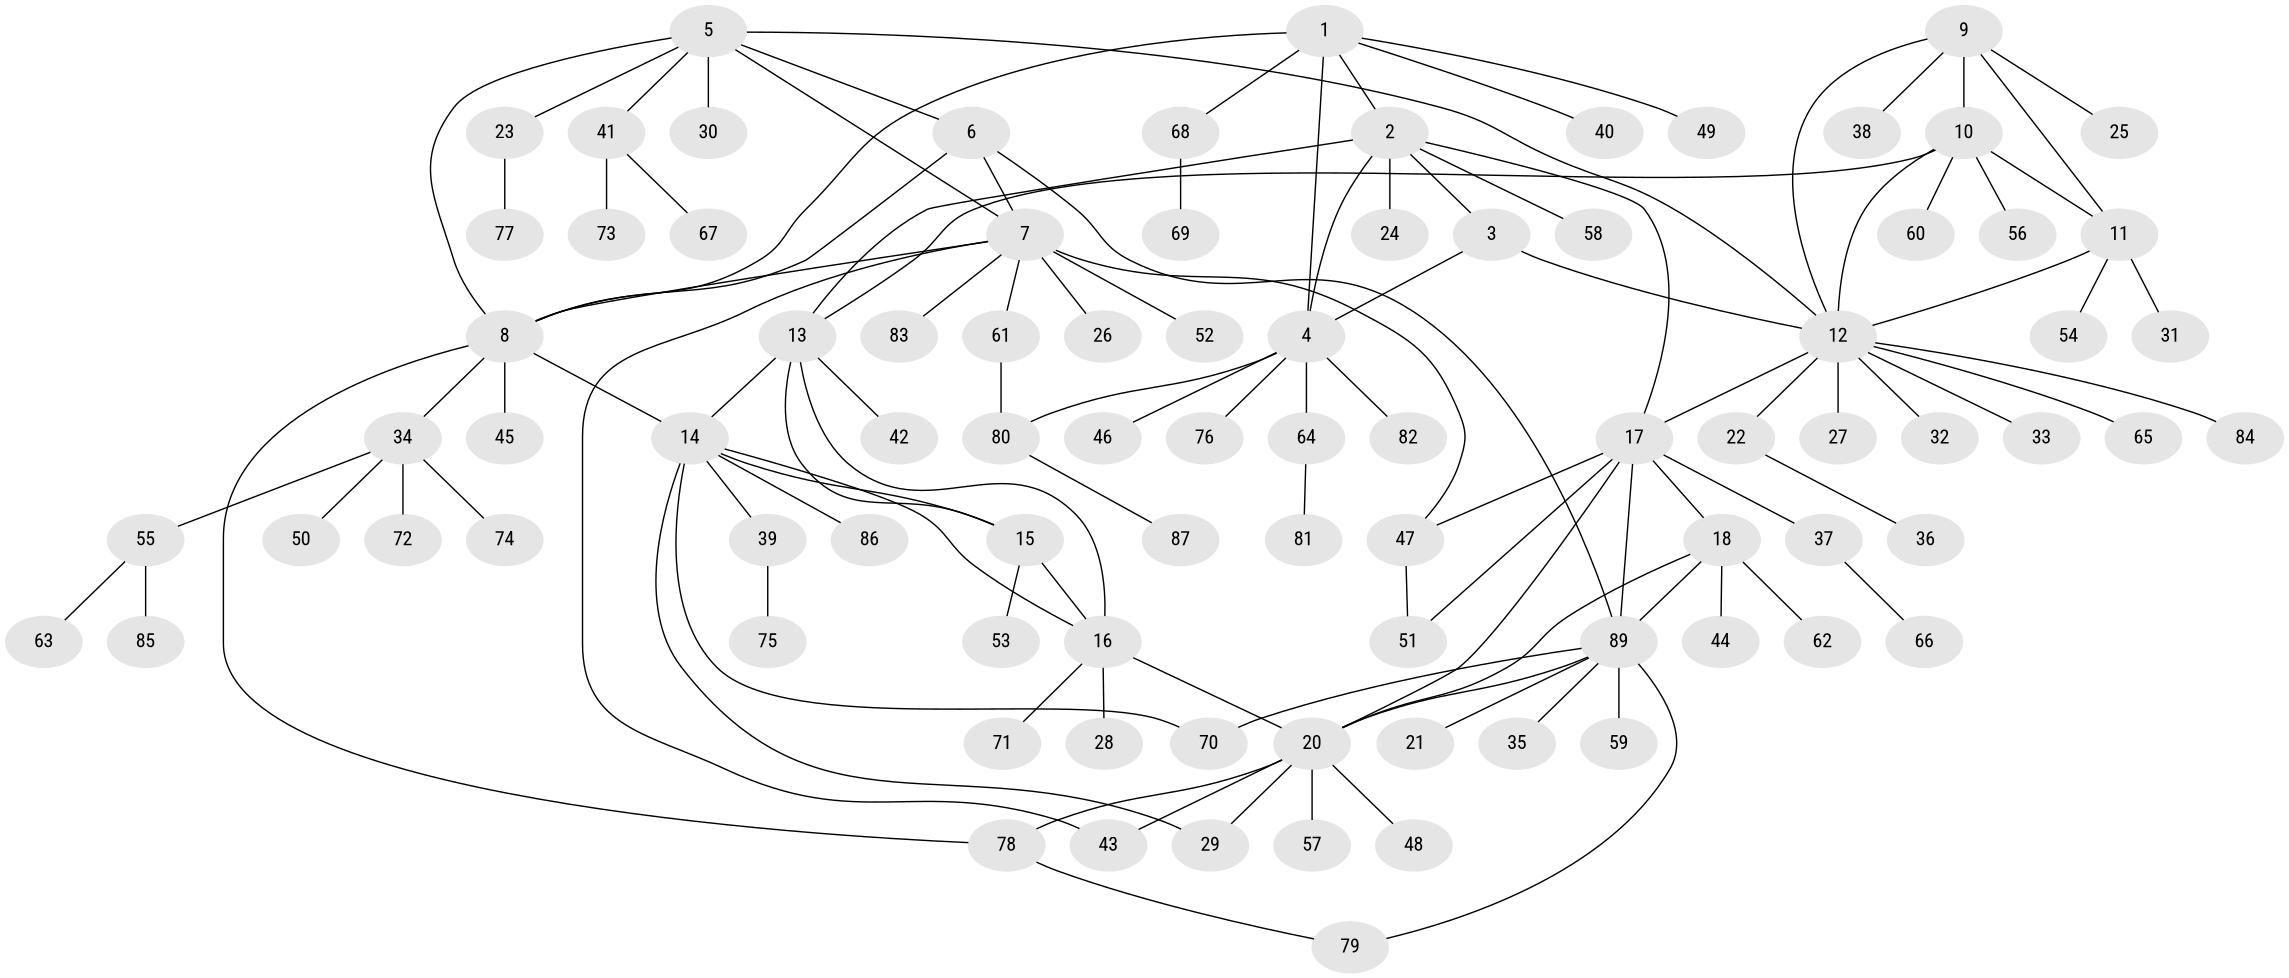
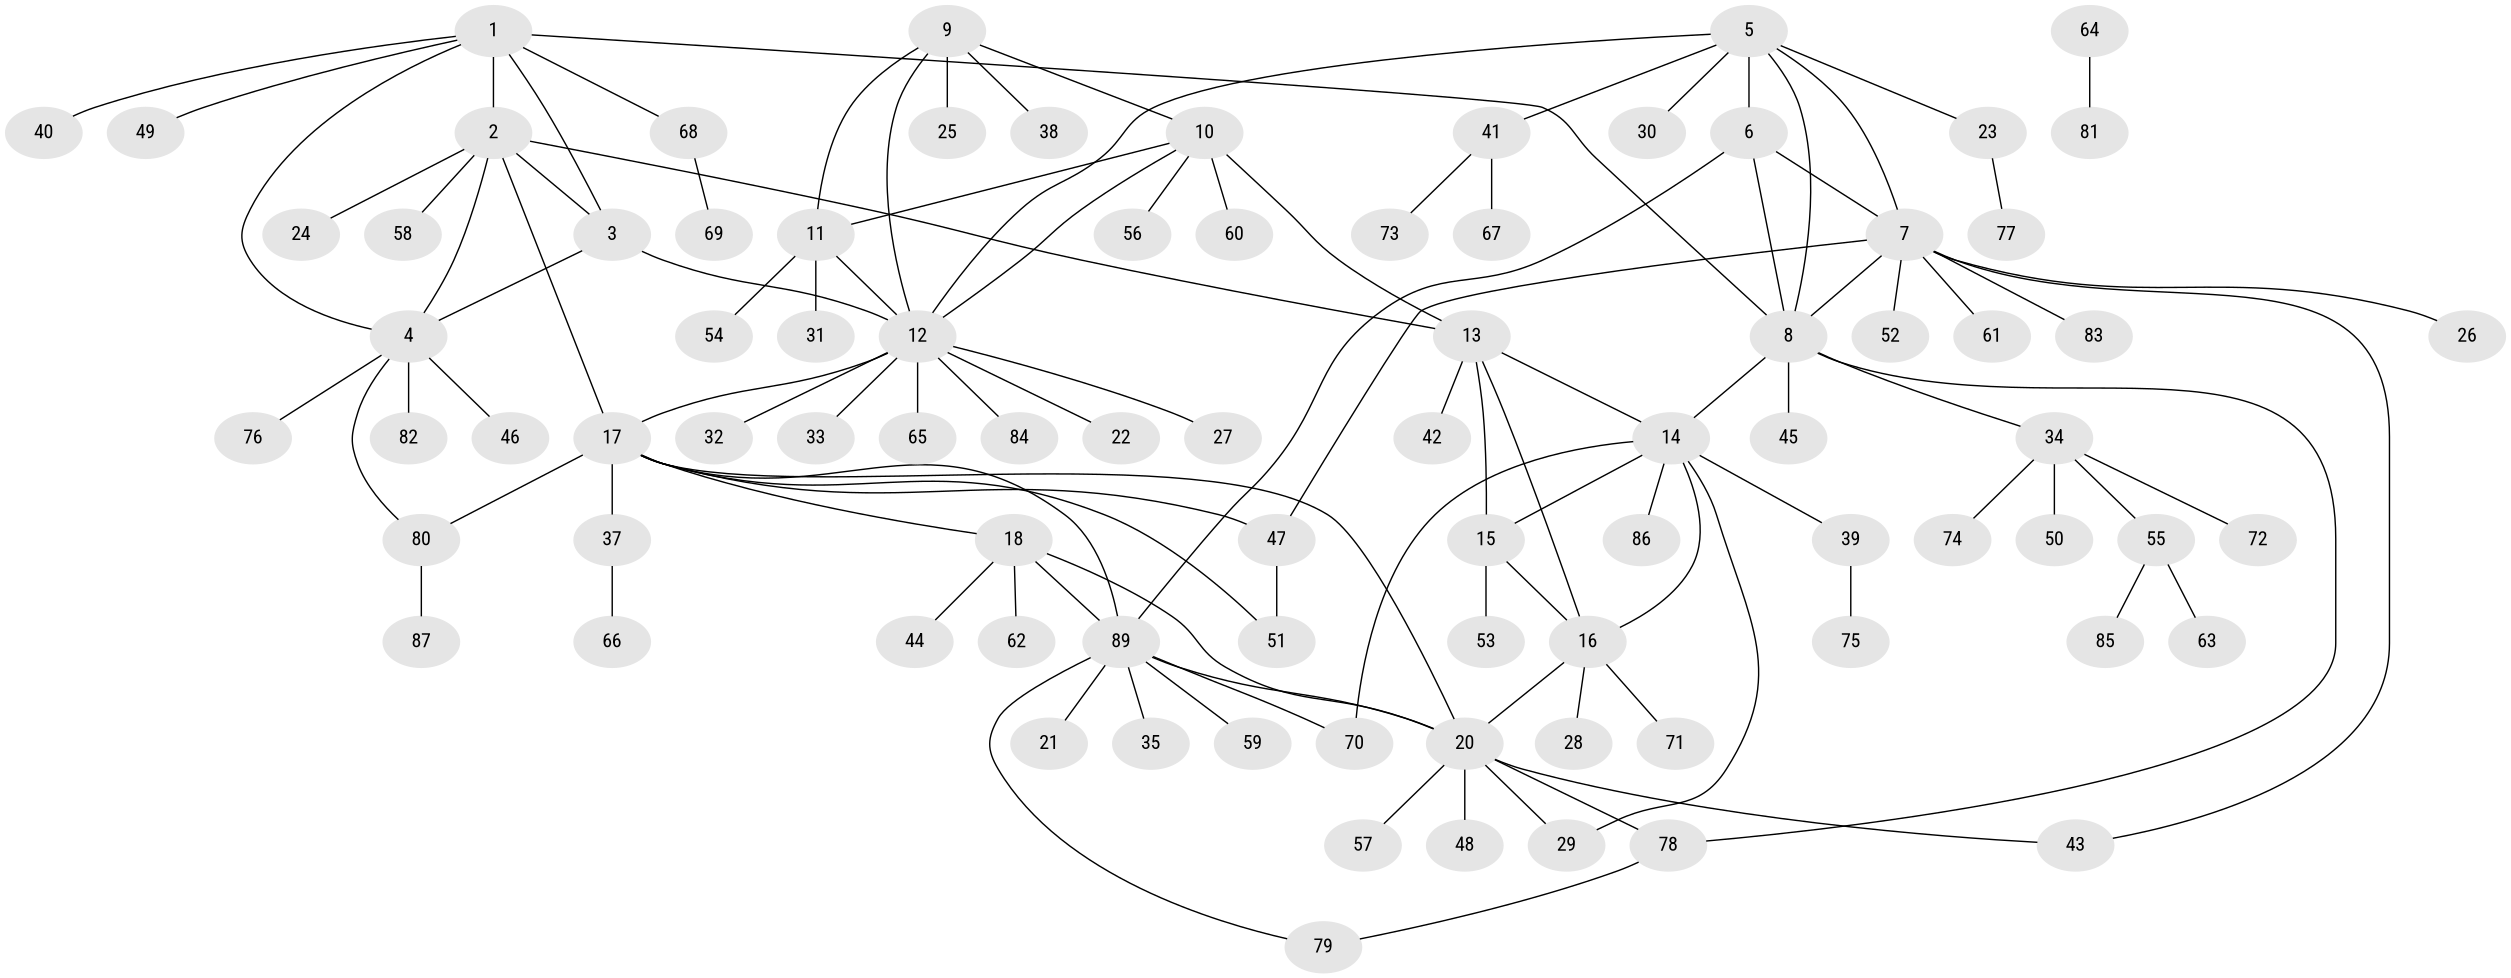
edge "1" -- "3": added
edge "61" -- "80": now "17" -- "80"
edge "4" -- "64": removed
node "36": removed
